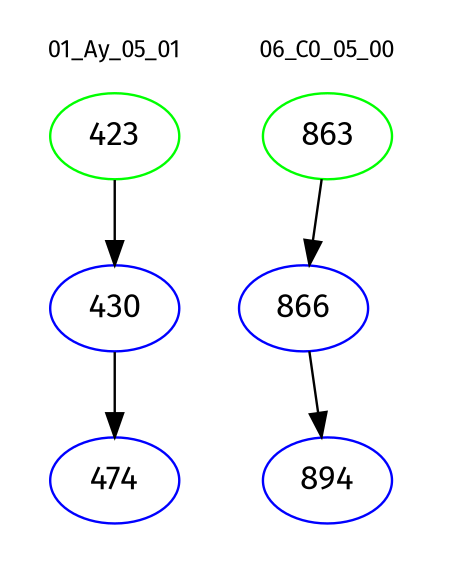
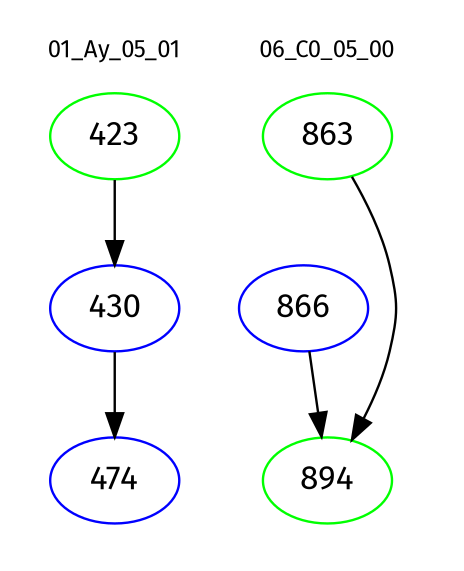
edge "863" -> "866": now "863" -> "894"
node "894": color blue -> green
